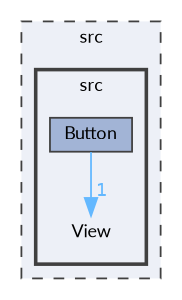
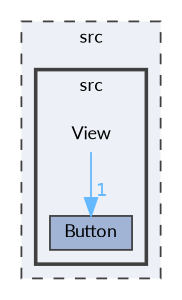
edge "Button" -> "View": reversed
